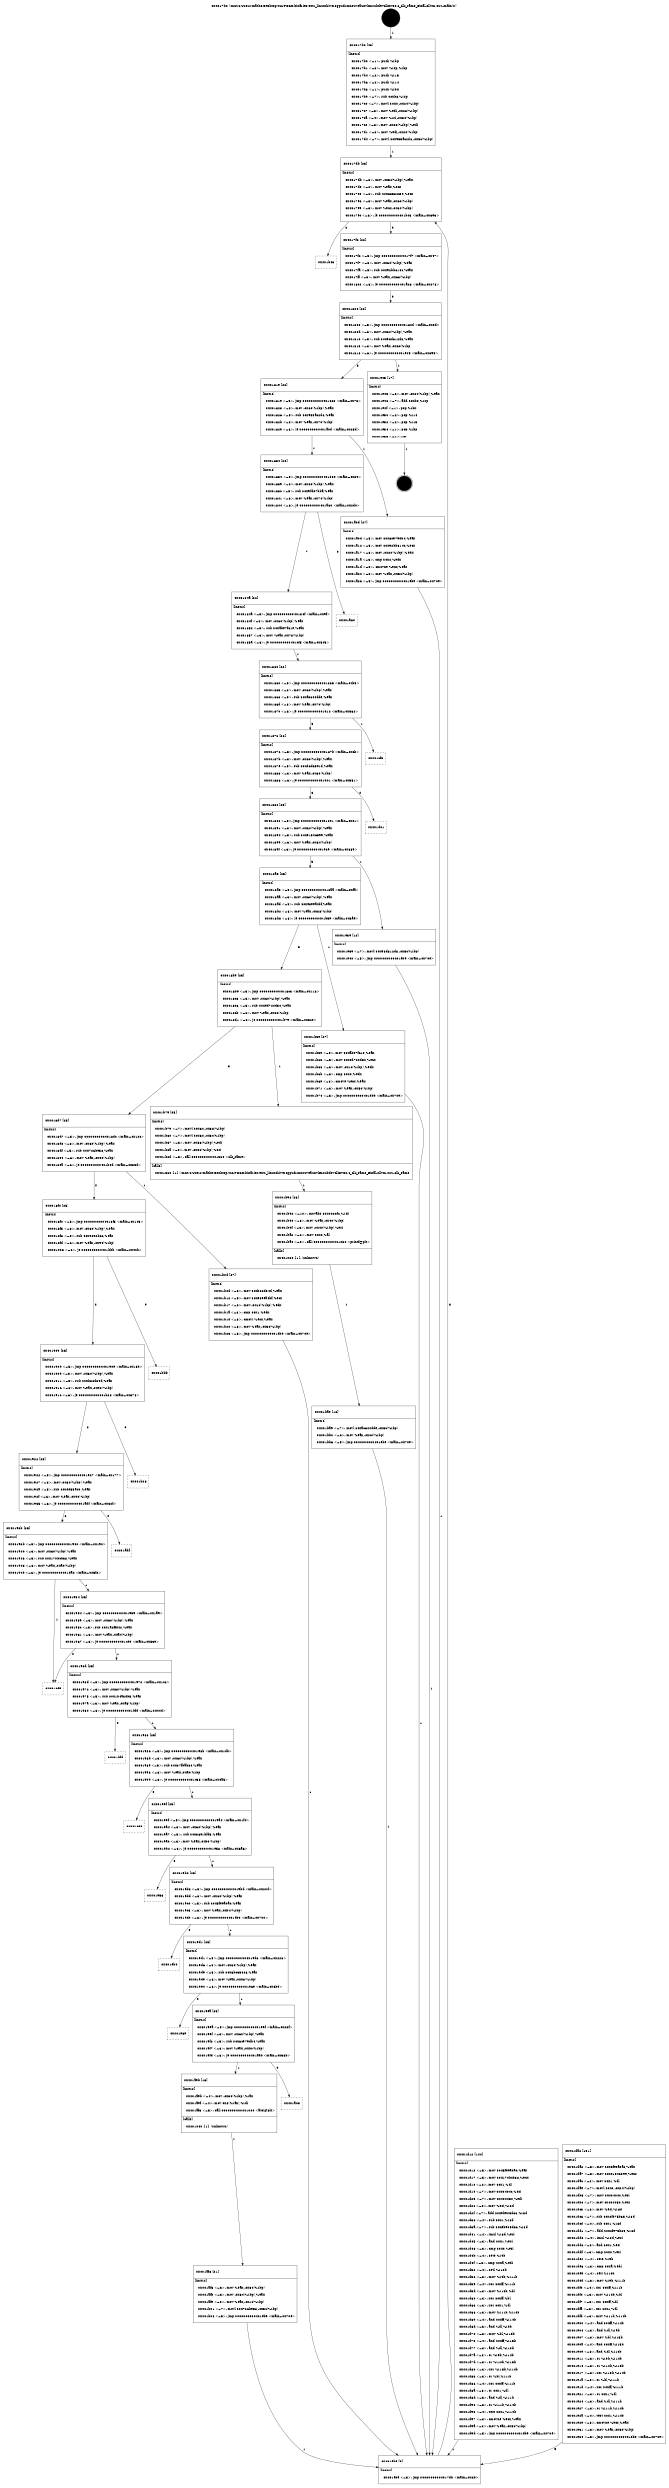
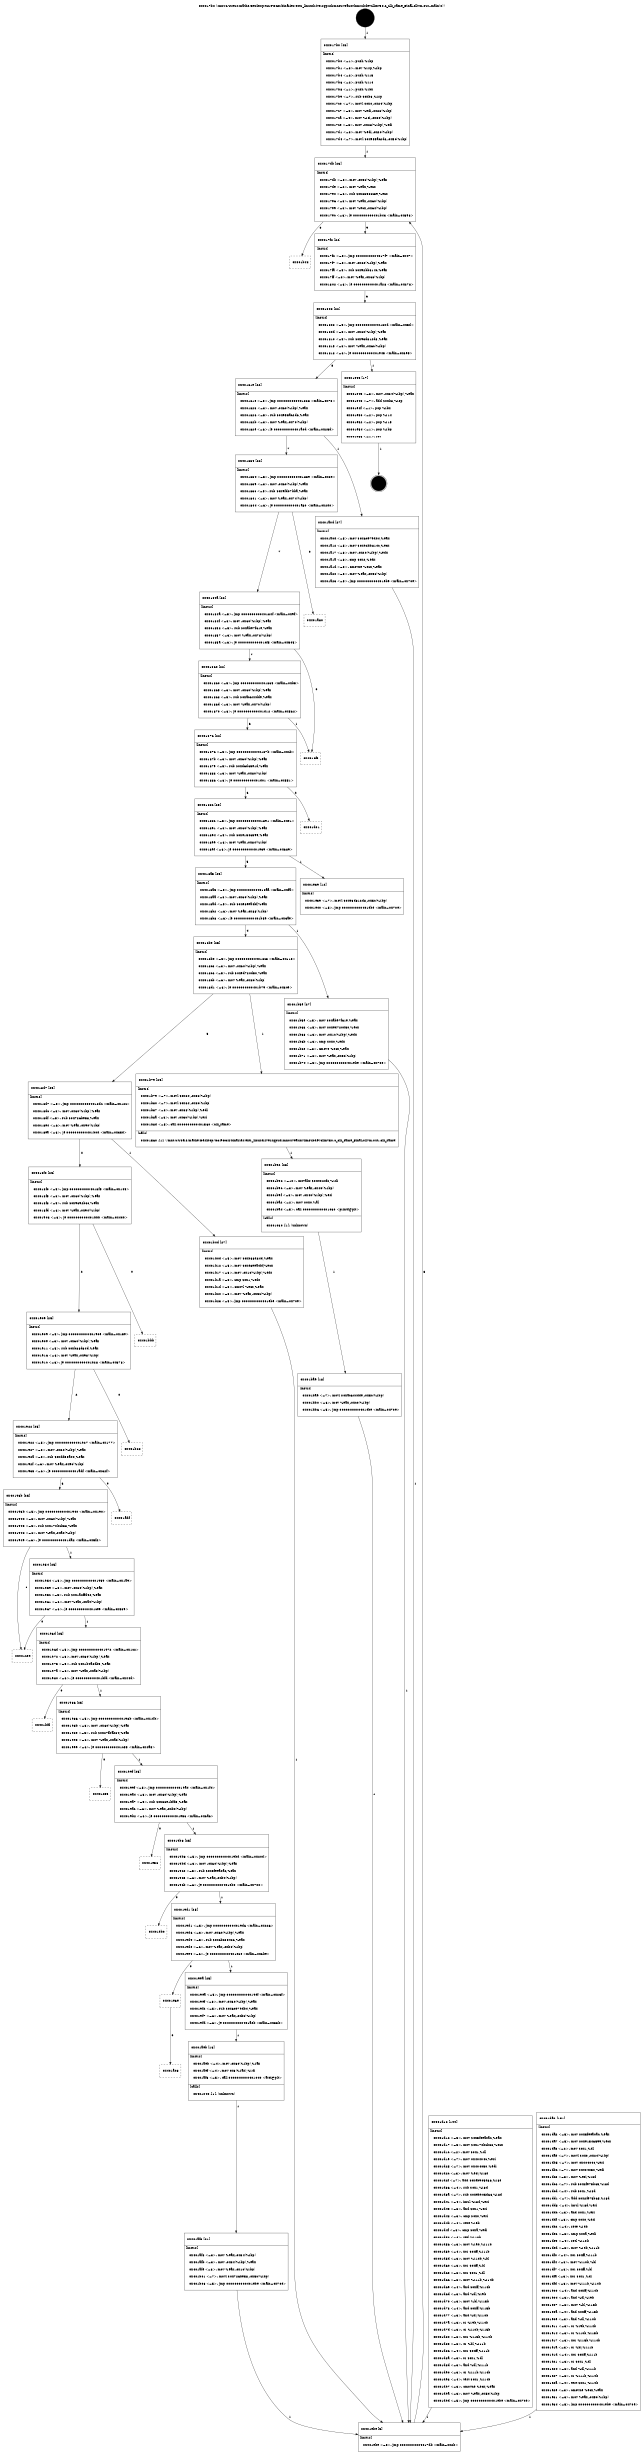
edge "0x40184a [22]" -> "0x401cf5": added, label "0"
edge "0x4018a5 [25]" -> "0x4018be [25]": label " 3" -> " 4"
edge "0x401e39 [12]" -> "0x401ebe [5]": removed, label "1"
edge "0x4019ea [25]" -> "0x401a03": now "0x401e6e" -> "0x401a03"
edge "0x401da2 [151]" -> "0x401ebe [5]": label " 9" -> " 1"
